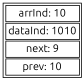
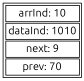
node "arrInd: 10": text "prev: 10" -> "prev: 70"
